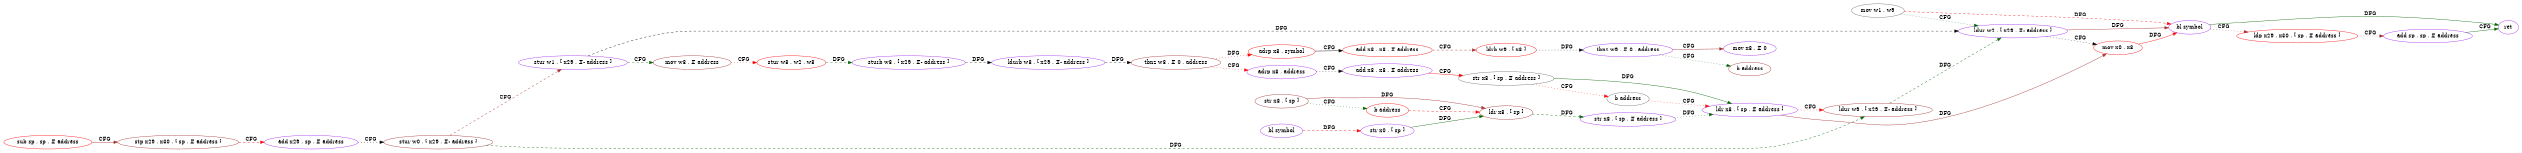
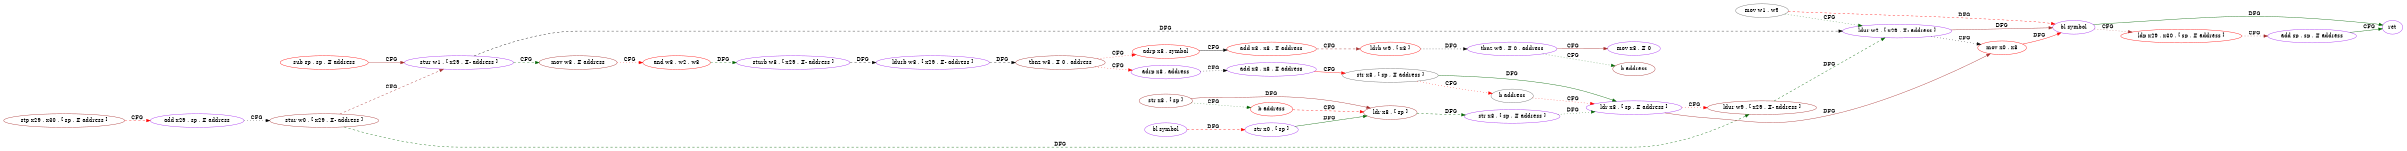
edge "tbnz w8 , # 0 , address" -> "adrp x8 , symbol": label "DFG" -> "CFG"
node "stur w8 , w2 , w8": label "stur w8 , w2 , w8" -> "and w8 , w2 , w8"
edge "sub sp , sp , # address" -> "stp x29 , x30 , [ sp , # address ]": now "sub sp , sp , # address" -> "stur w1 , [ x29 , #- address ]"
